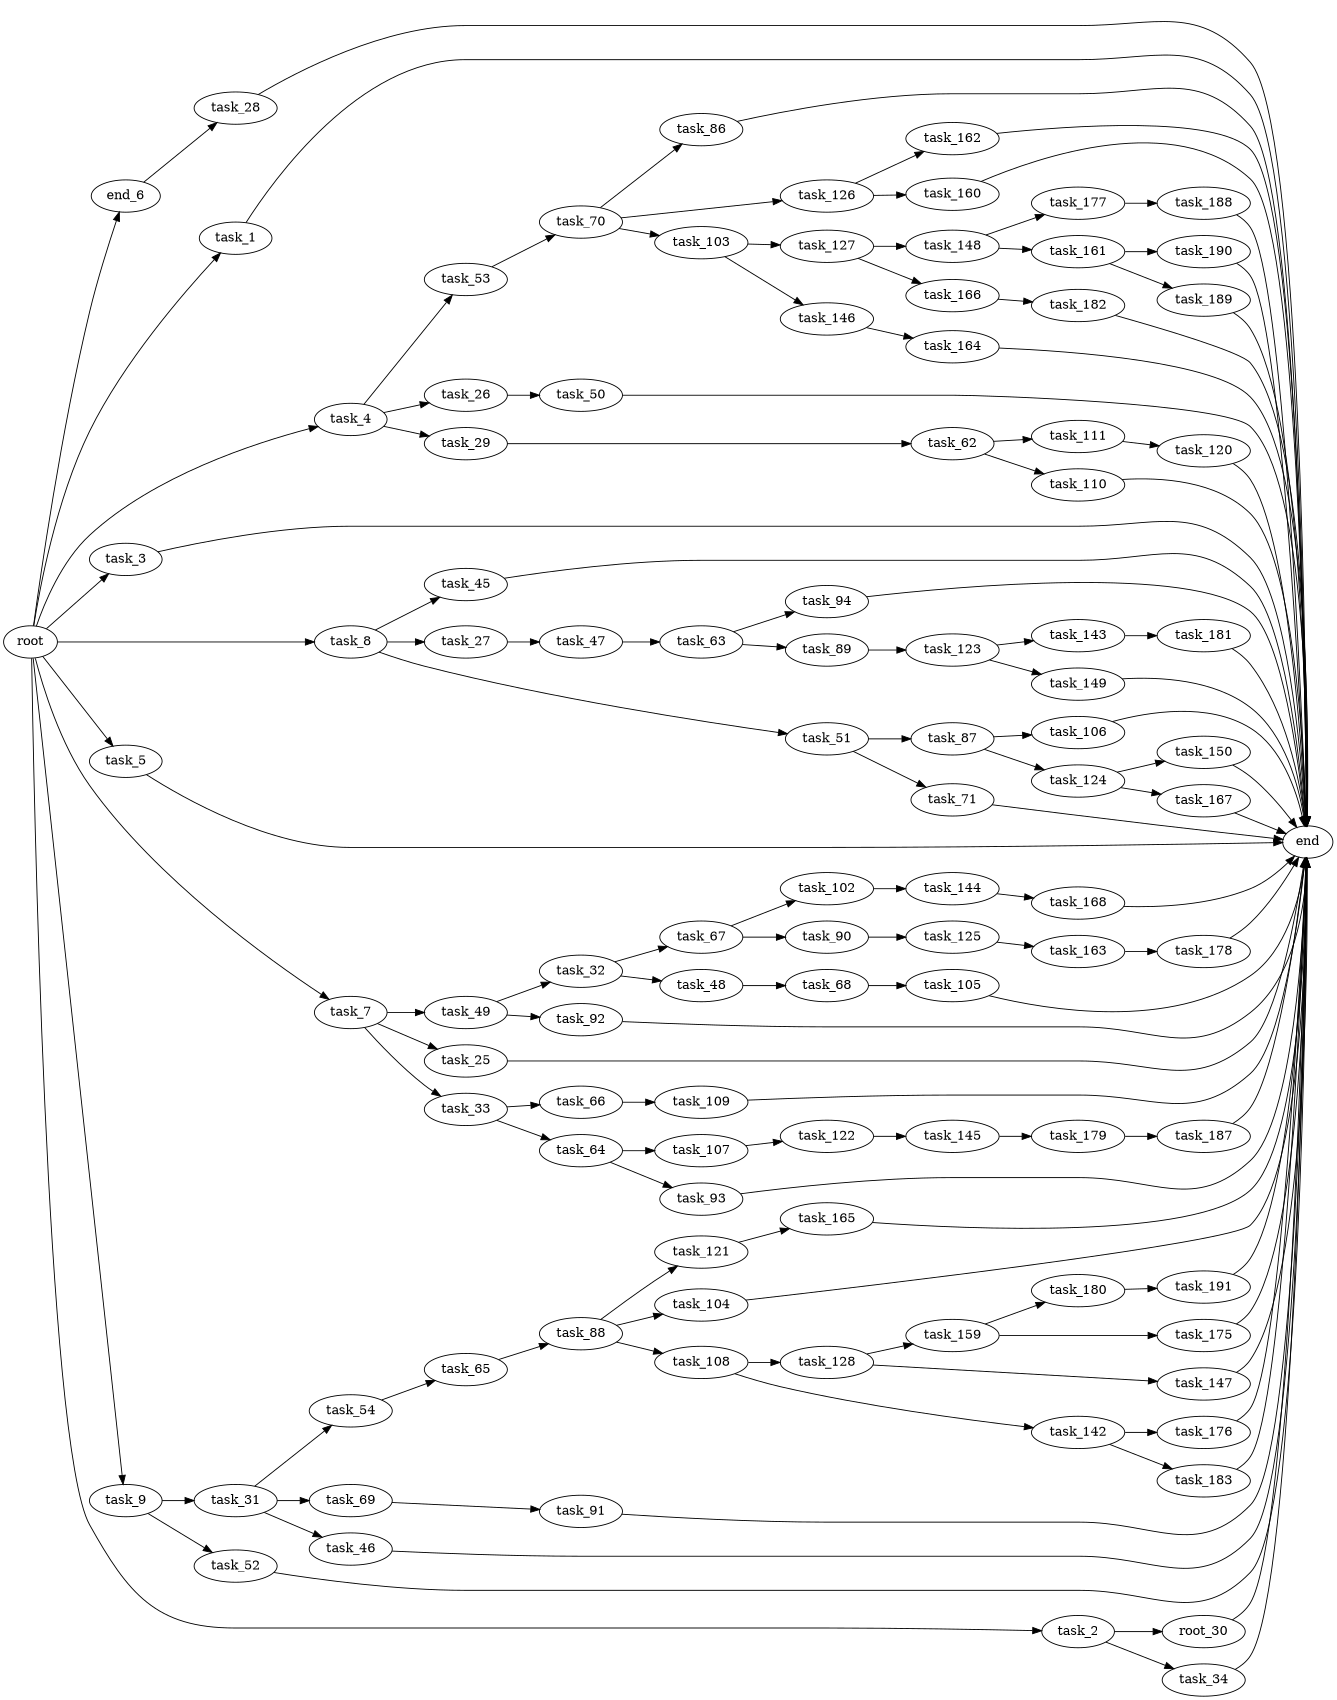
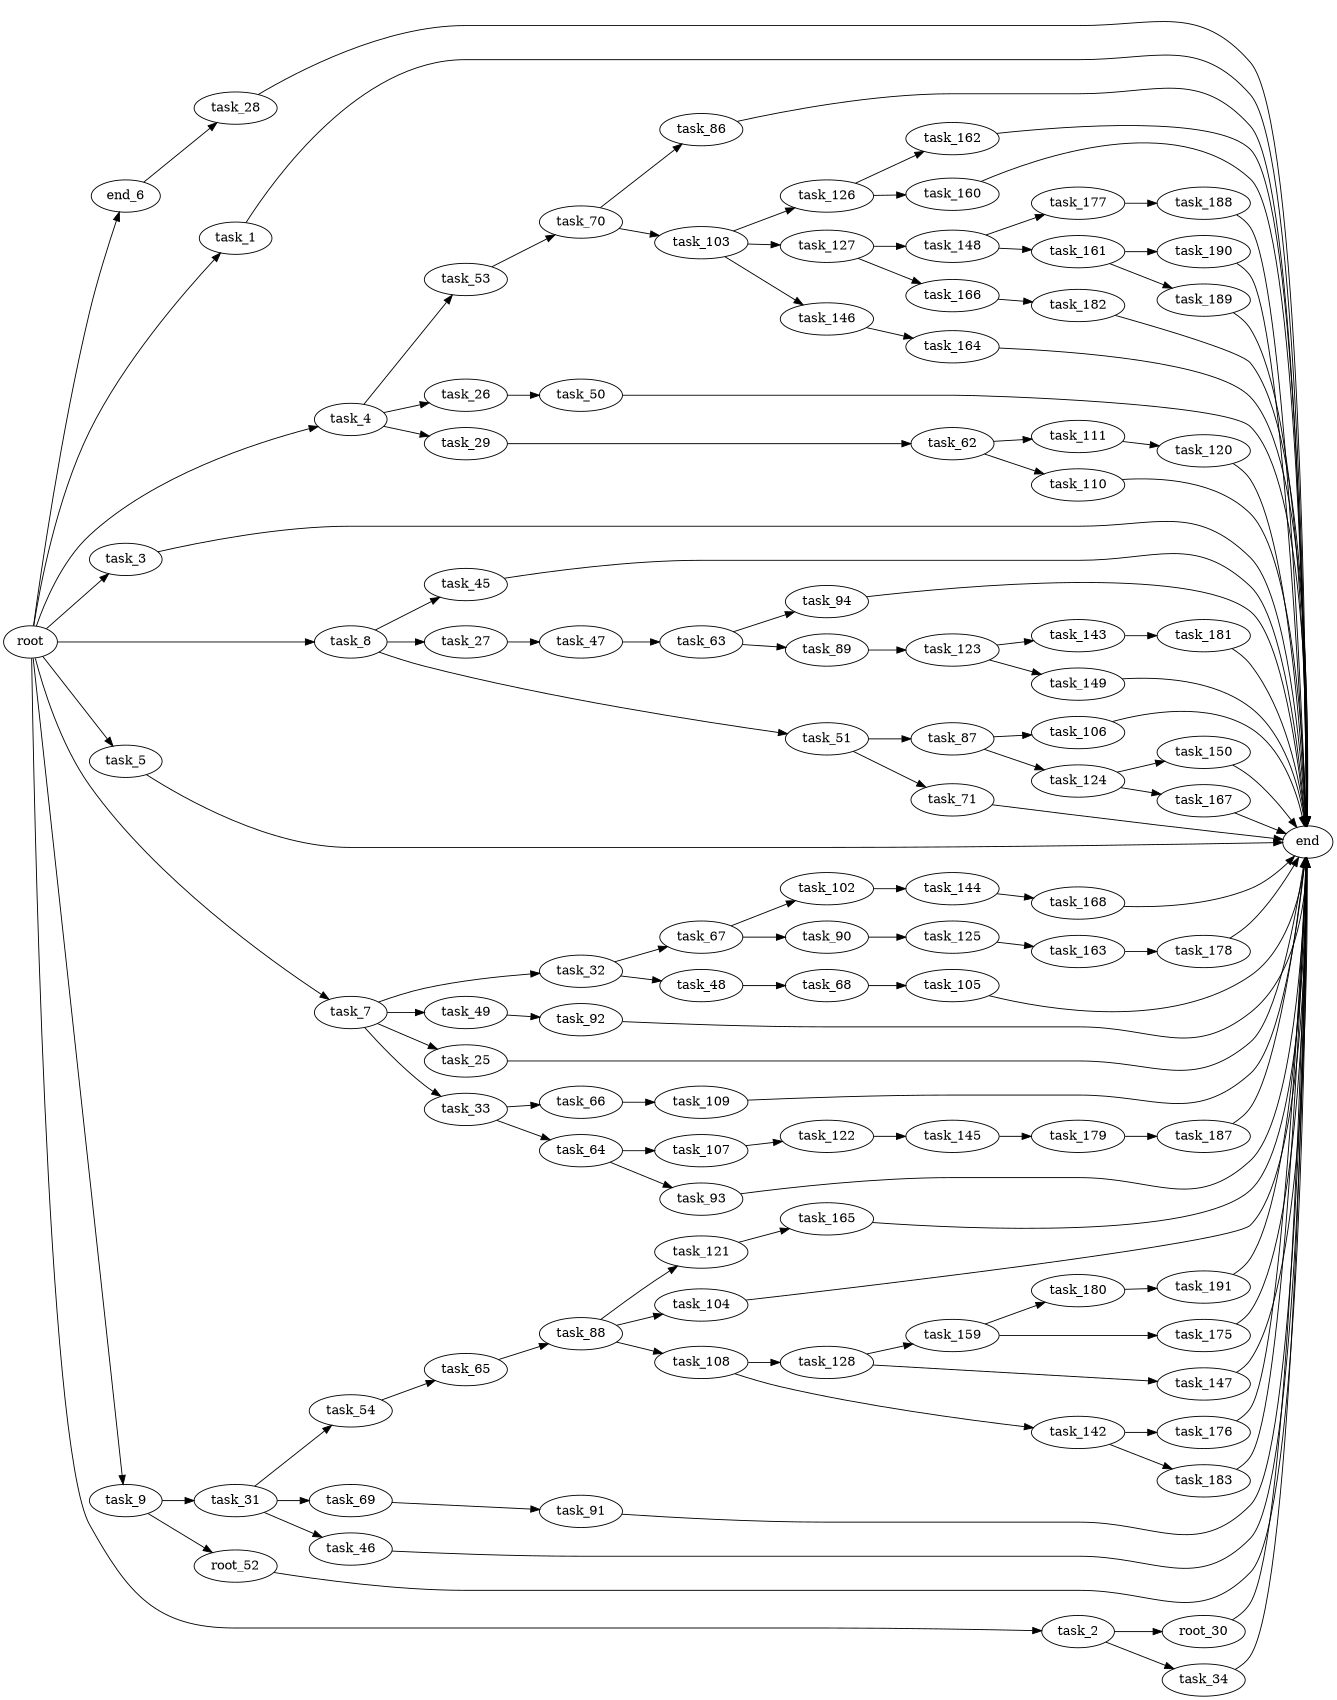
edge "task_70" -> "task_126": now "task_103" -> "task_126"
edge "task_49" -> "task_32": now "task_7" -> "task_32"
node "task_52": label "task_52" -> "root_52"
